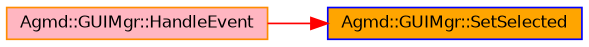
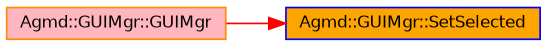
node "Agmd::GUIMgr::HandleEvent": label "Agmd::GUIMgr::HandleEvent" -> "Agmd::GUIMgr::GUIMgr"
